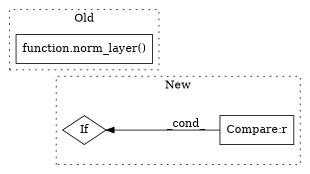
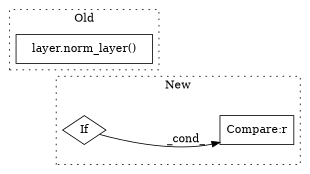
node "function.norm_layer()": label "function.norm_layer()" -> "layer.norm_layer()"
edge "Compare:r" -> "If": reversed
